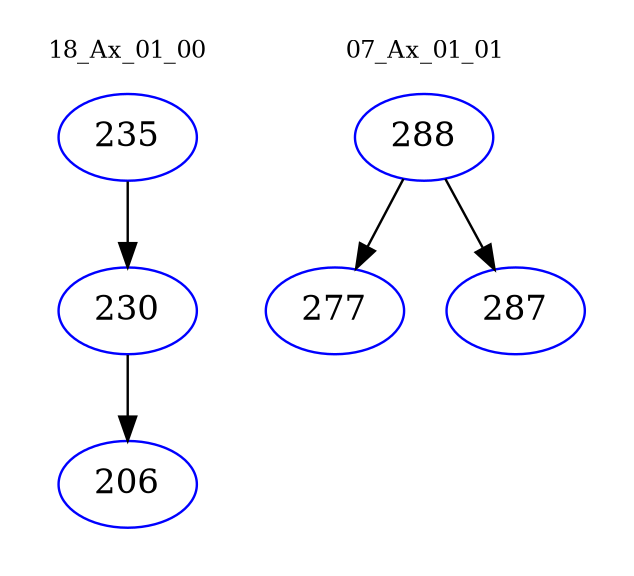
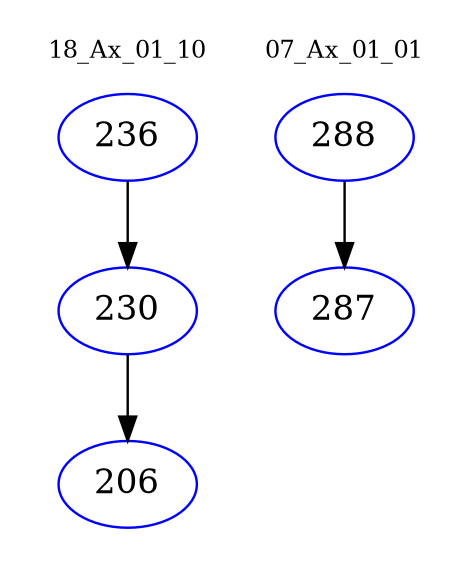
cluster "18_Ax_01_00": label "18_Ax_01_00" -> "18_Ax_01_10"
node "235": label "235" -> "236"
node "277": removed
